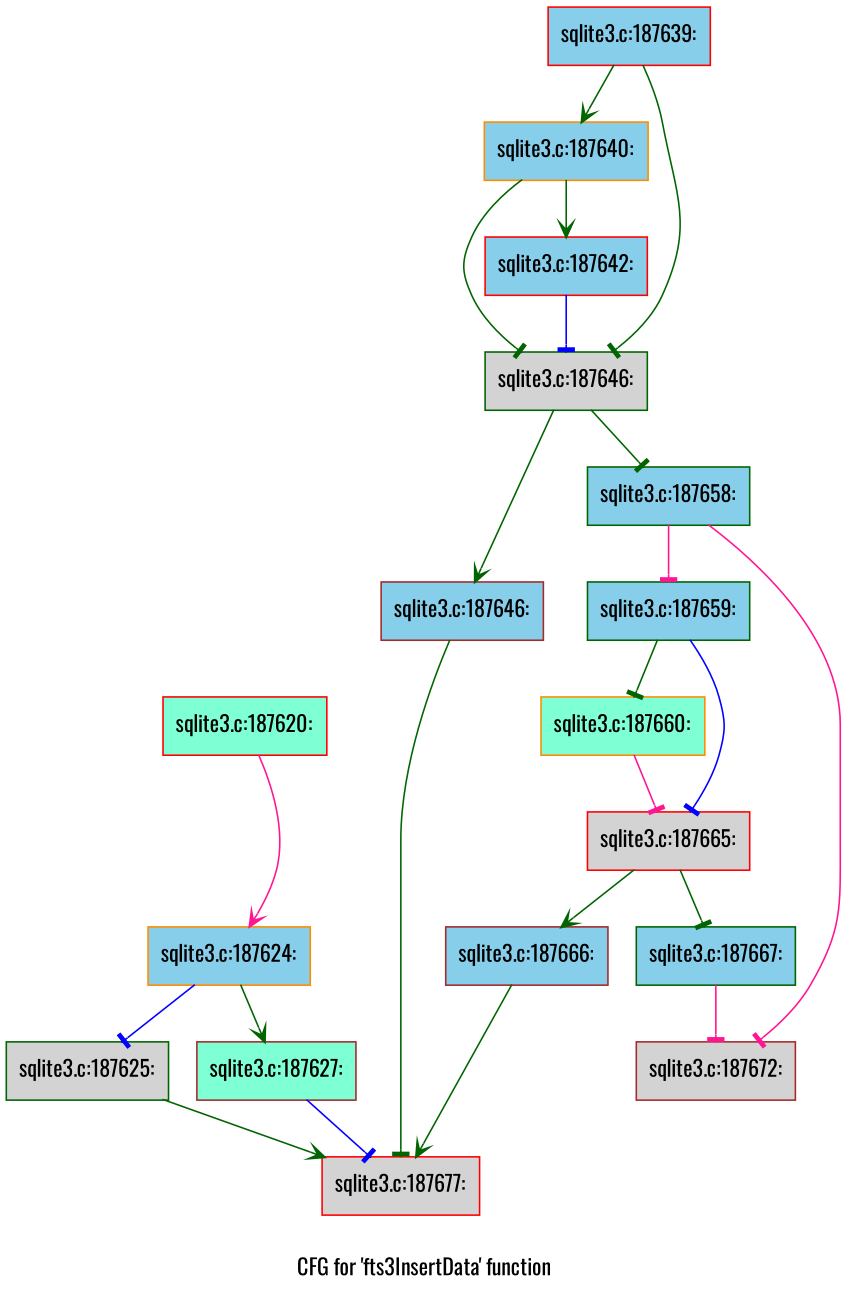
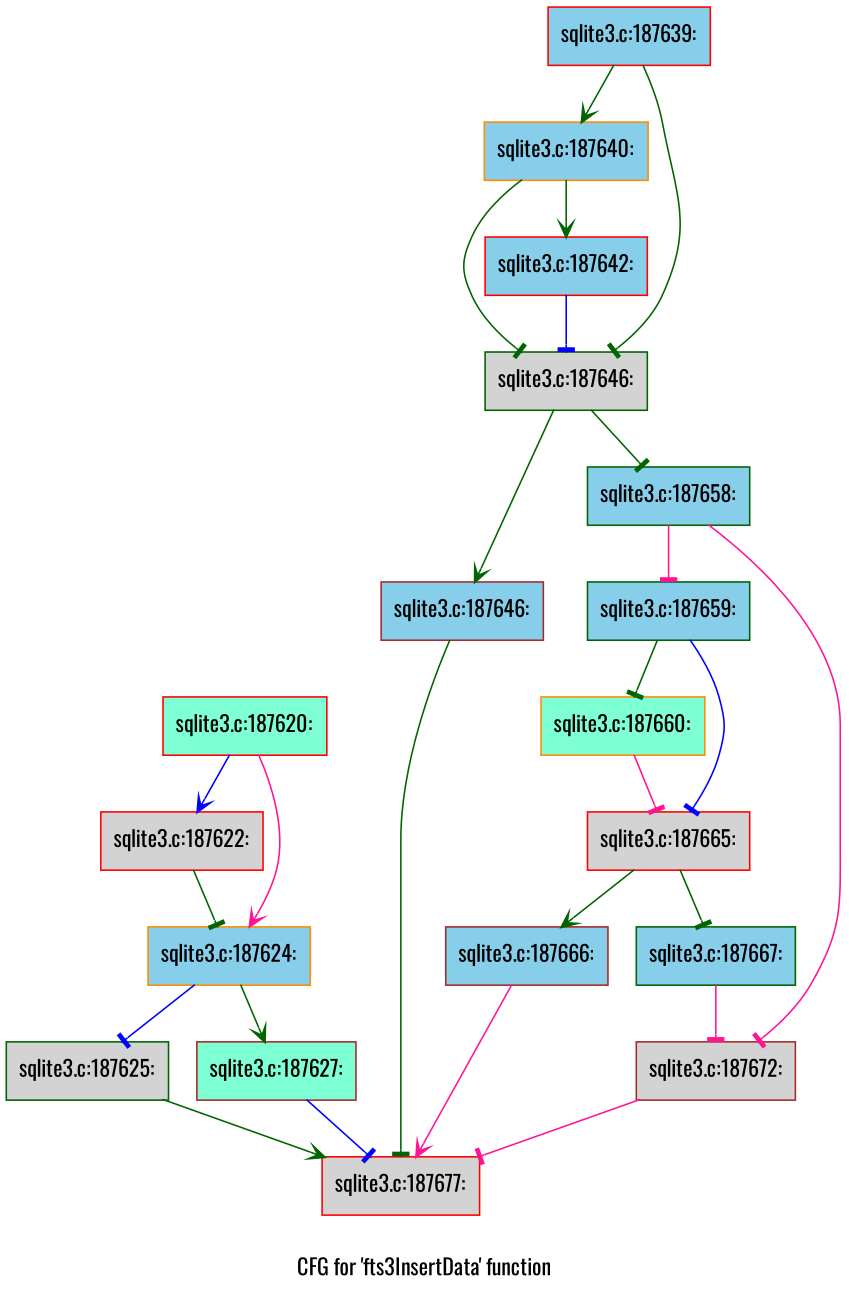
node "sqlite3.c:187622:": added
edge "sqlite3.c:187666:" -> "sqlite3.c:187677:": color darkgreen -> deeppink
edge "sqlite3.c:187672:" -> "sqlite3.c:187677:": added
